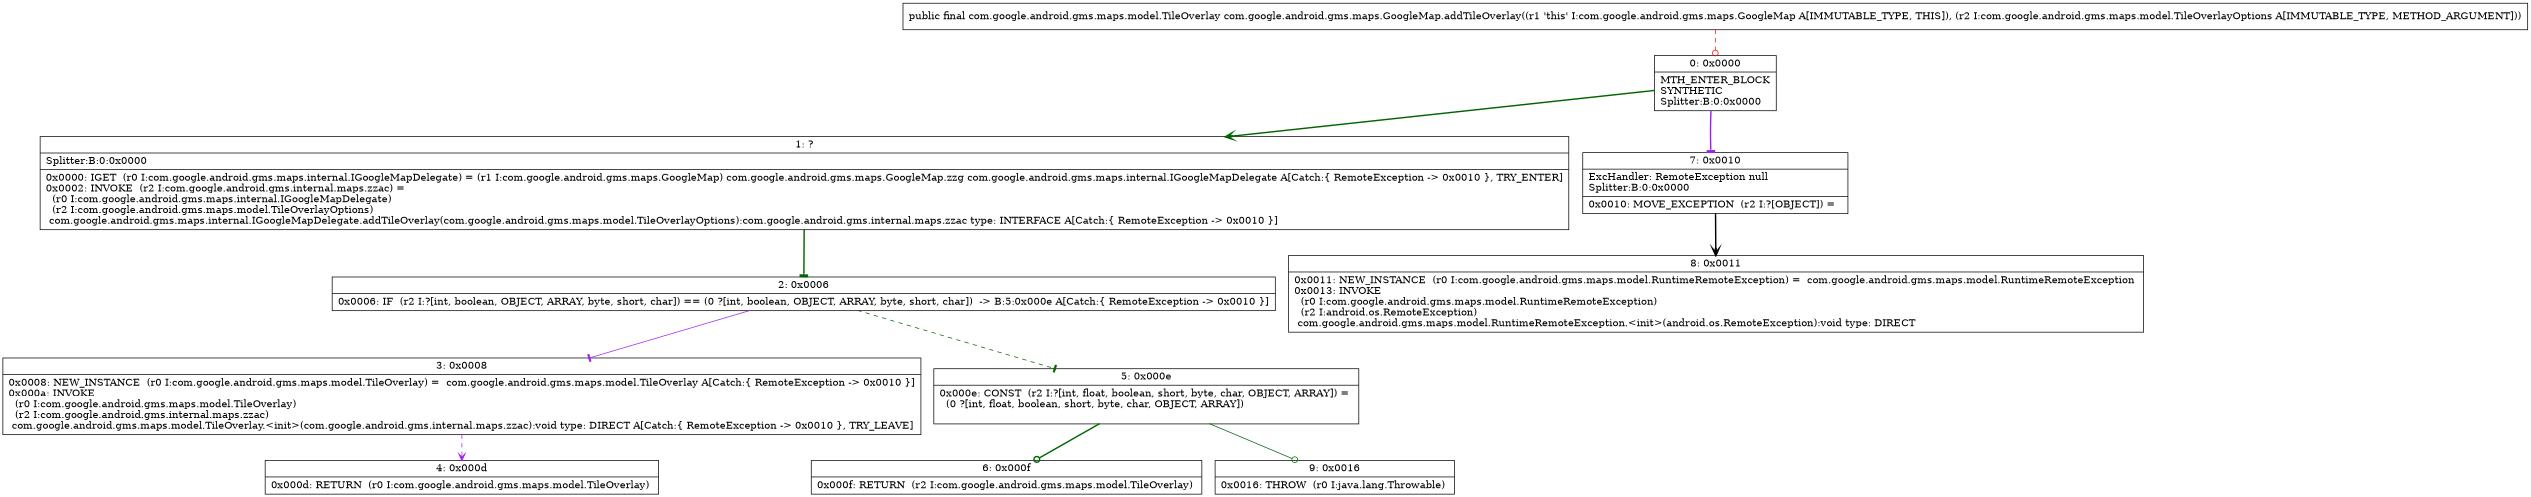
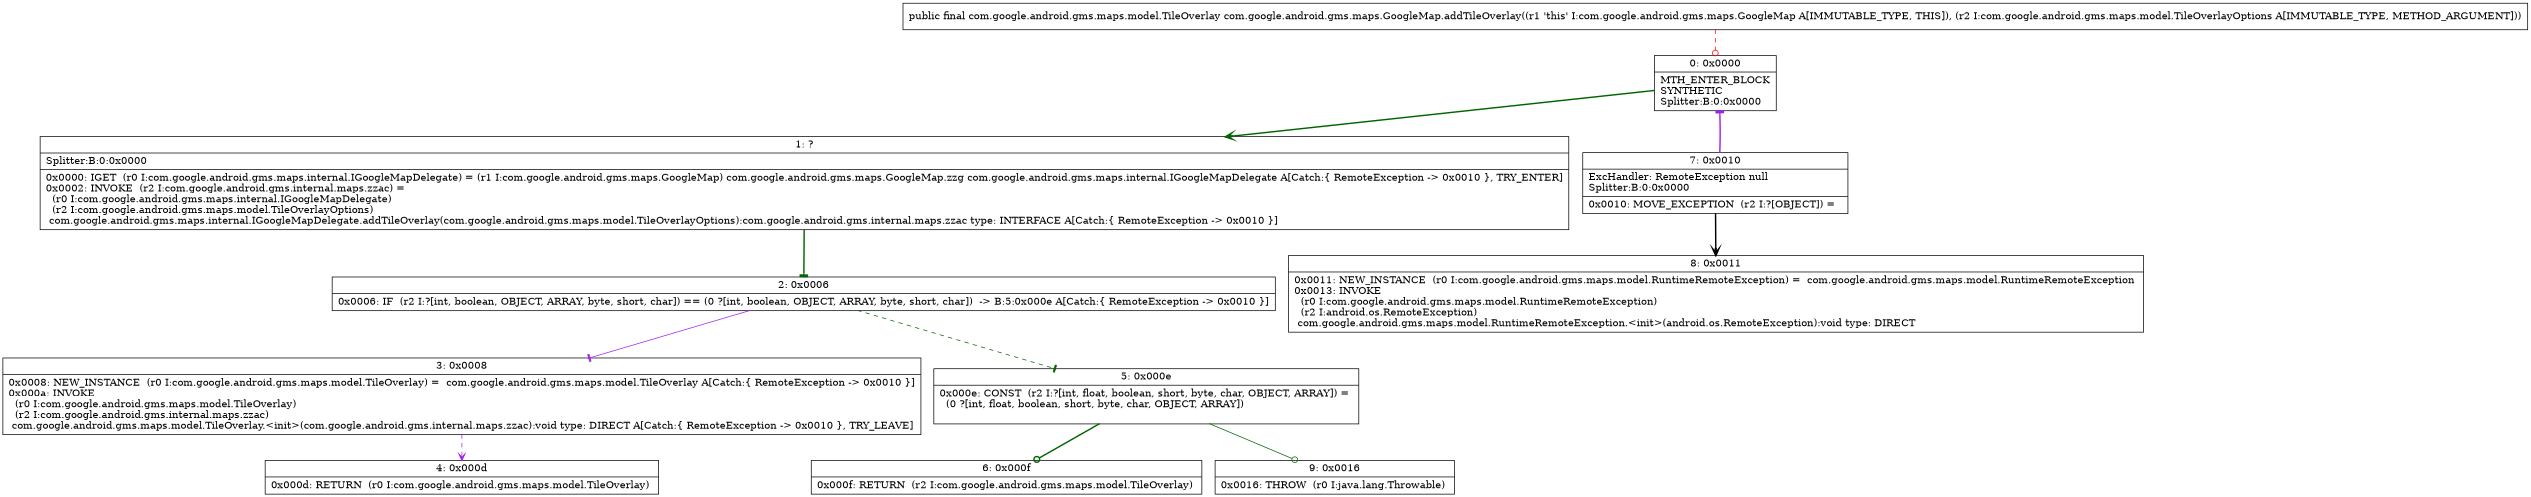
edge "0: 0x0000" -> "7: 0x0010": reversed
